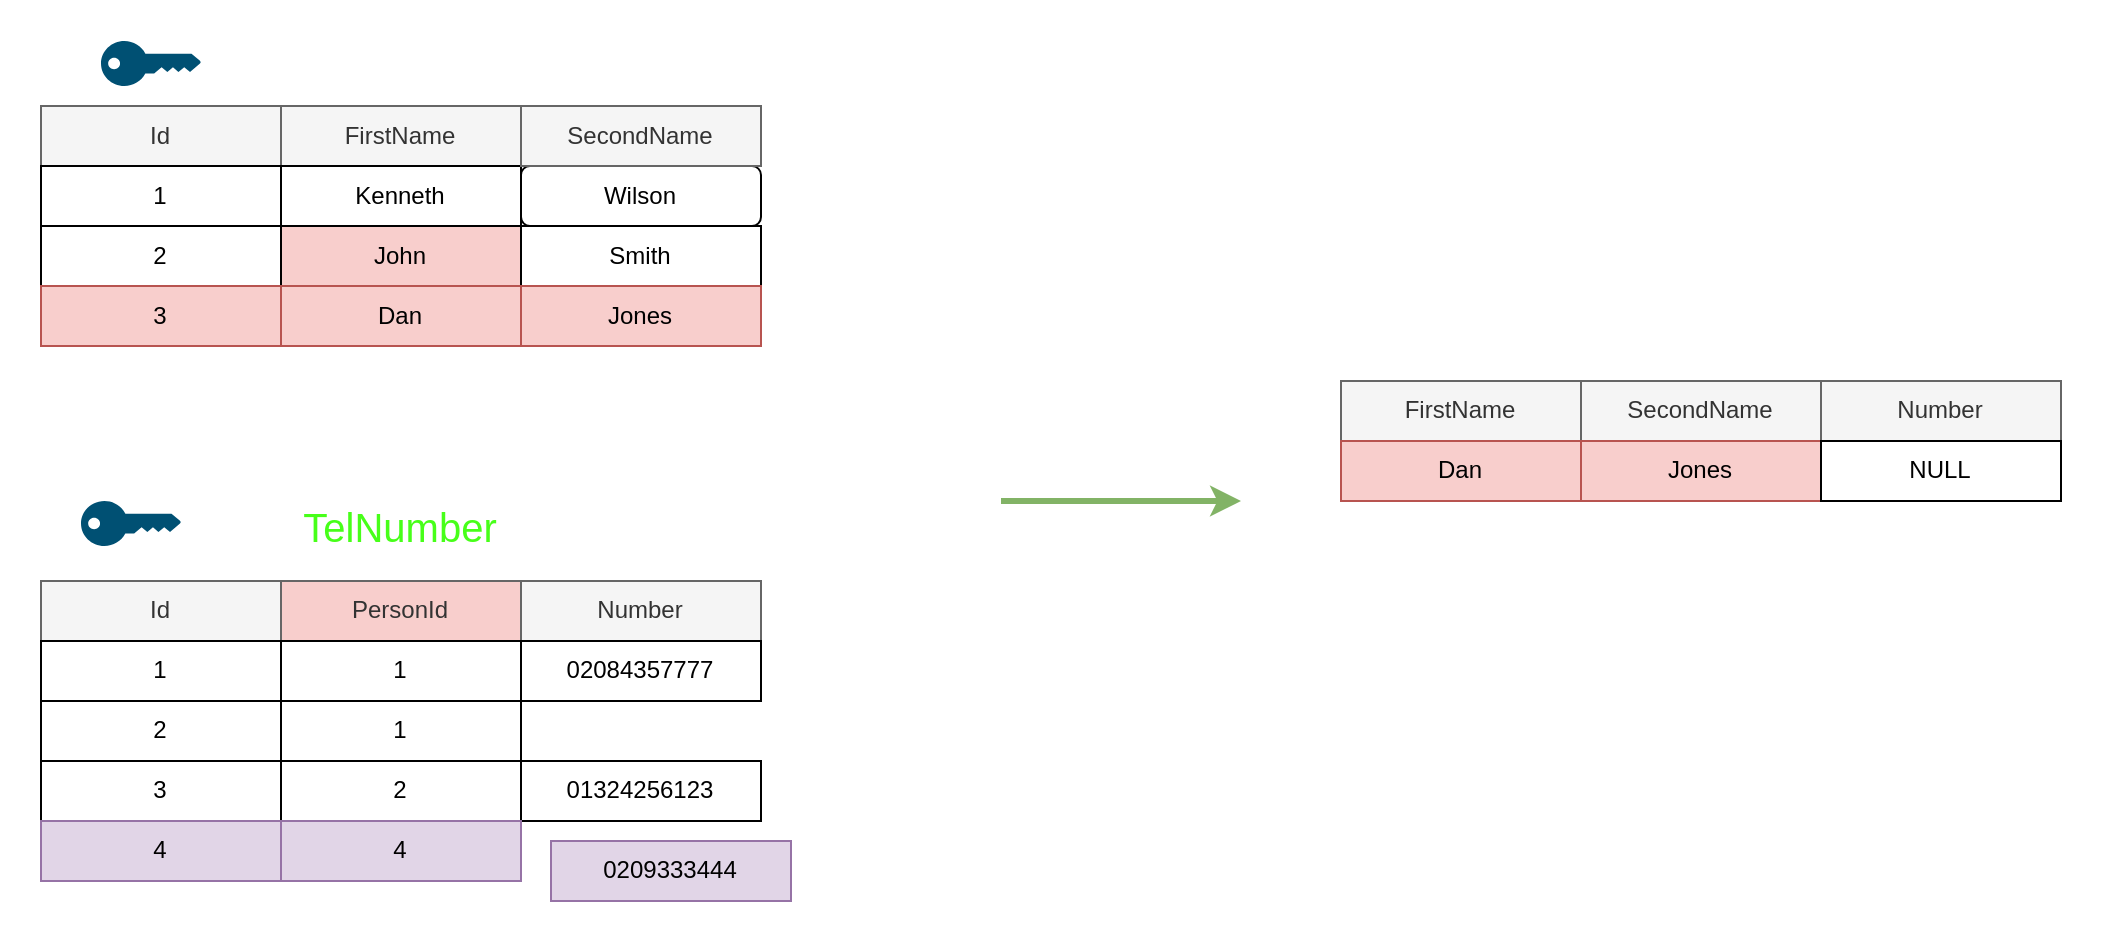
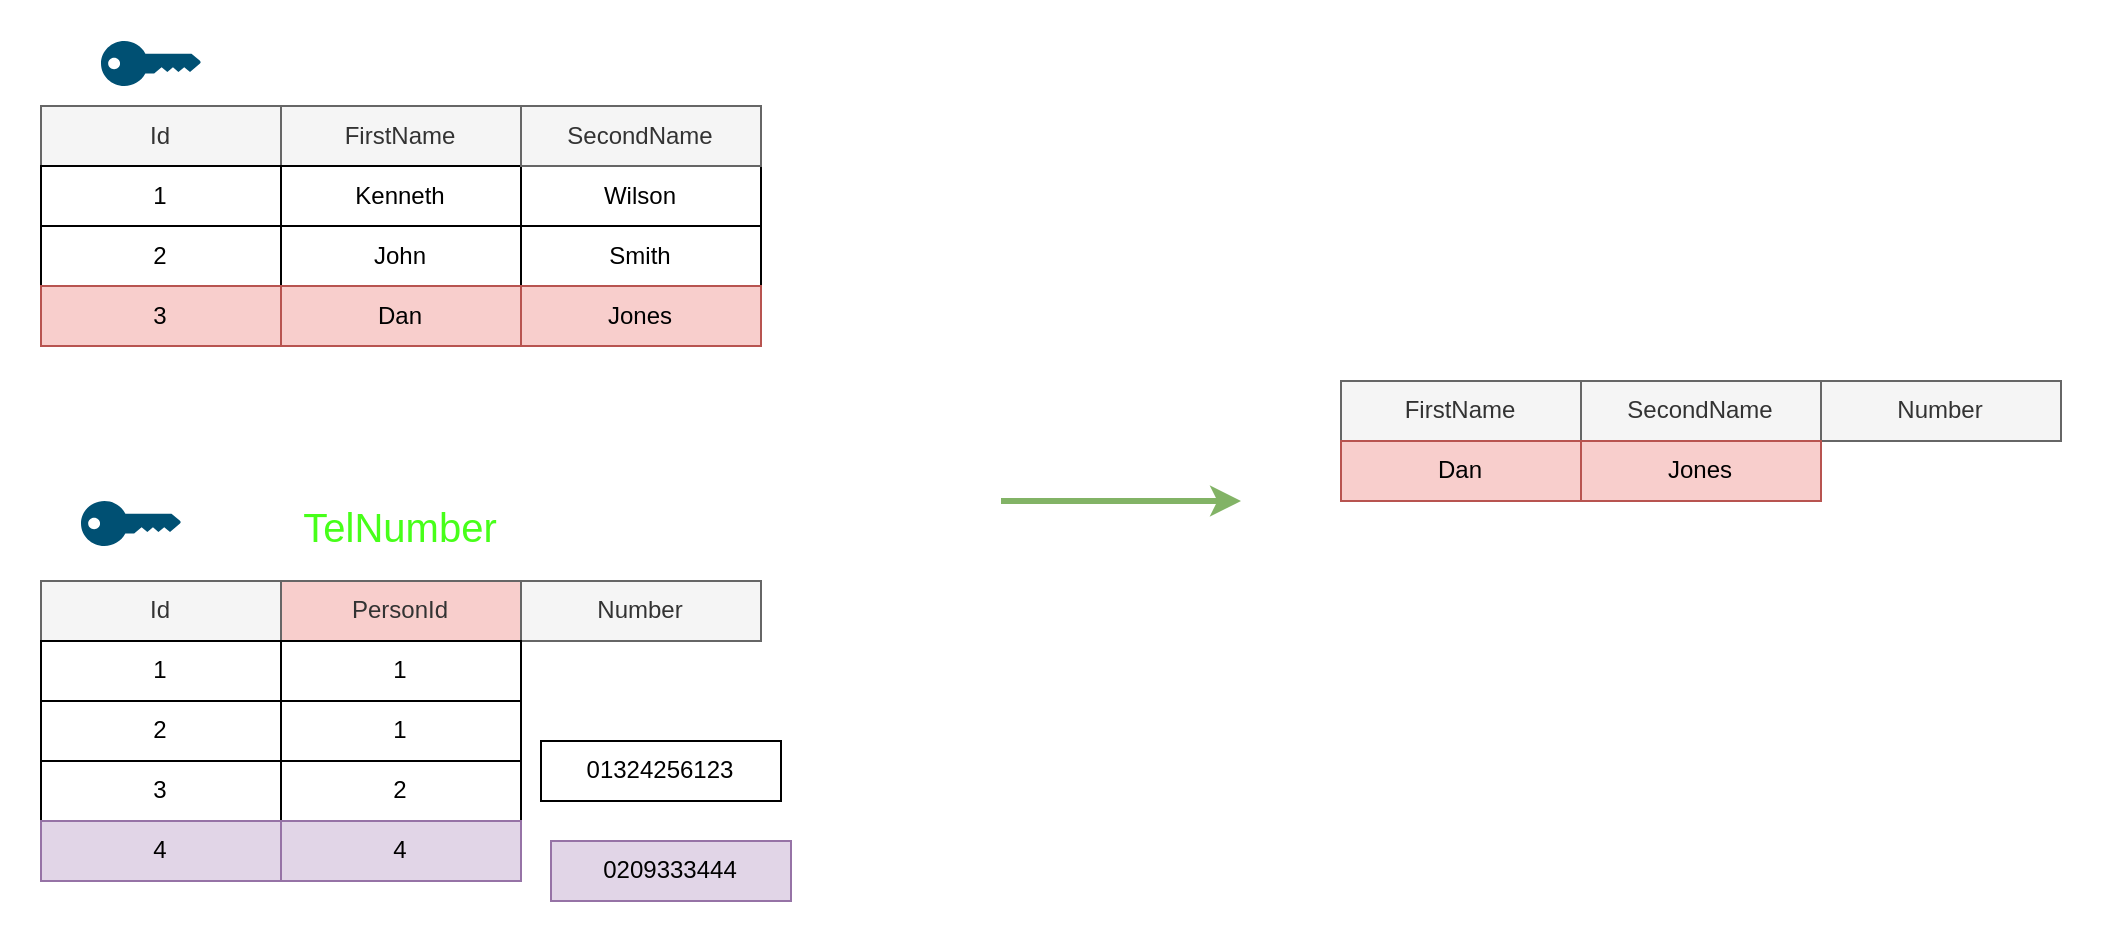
node "Wilson": shape rounded rectangle -> rectangle
node "John": fillcolor #f8cecc -> #ffffff
node "NULL": removed
node "02084357777": removed
node "01324256123": moved (641, 791) -> (661, 771)
